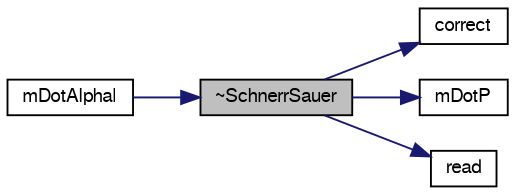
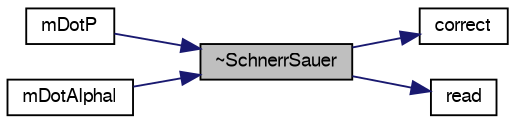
edge "~SchnerrSauer" -> "mDotP": reversed
